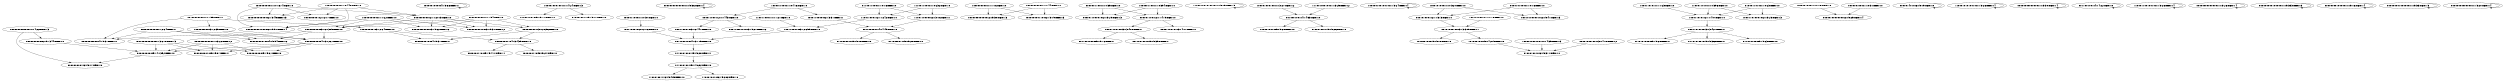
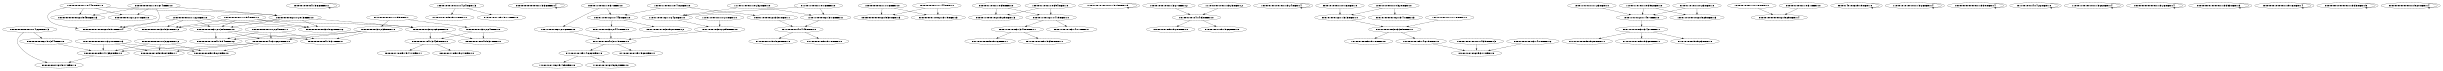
edge "0000011000_1-10:37-LEN:10" -> "0000110001_2-11:443-LEN:10": added
edge "0000101000_1-10:16-LEN:10" -> "0001010000010_2-15:41-LEN:13": removed
edge "00100000000_1-11:55-LEN:11" -> "00000000000_4-15:37-LEN:11": now "1000000000_3-12:39-LEN:10" -> "00000000000_4-15:37-LEN:11"
edge "01100010001_5-15:28-LEN:11" -> "0110001001_5-14:682-LEN:10": now "0011000100_4-13:715-LEN:10" -> "0110001001_5-14:682-LEN:10"
